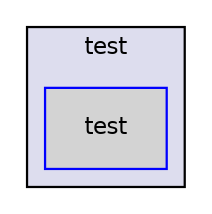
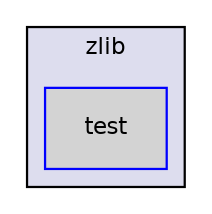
cluster "test": label "test" -> "zlib"
